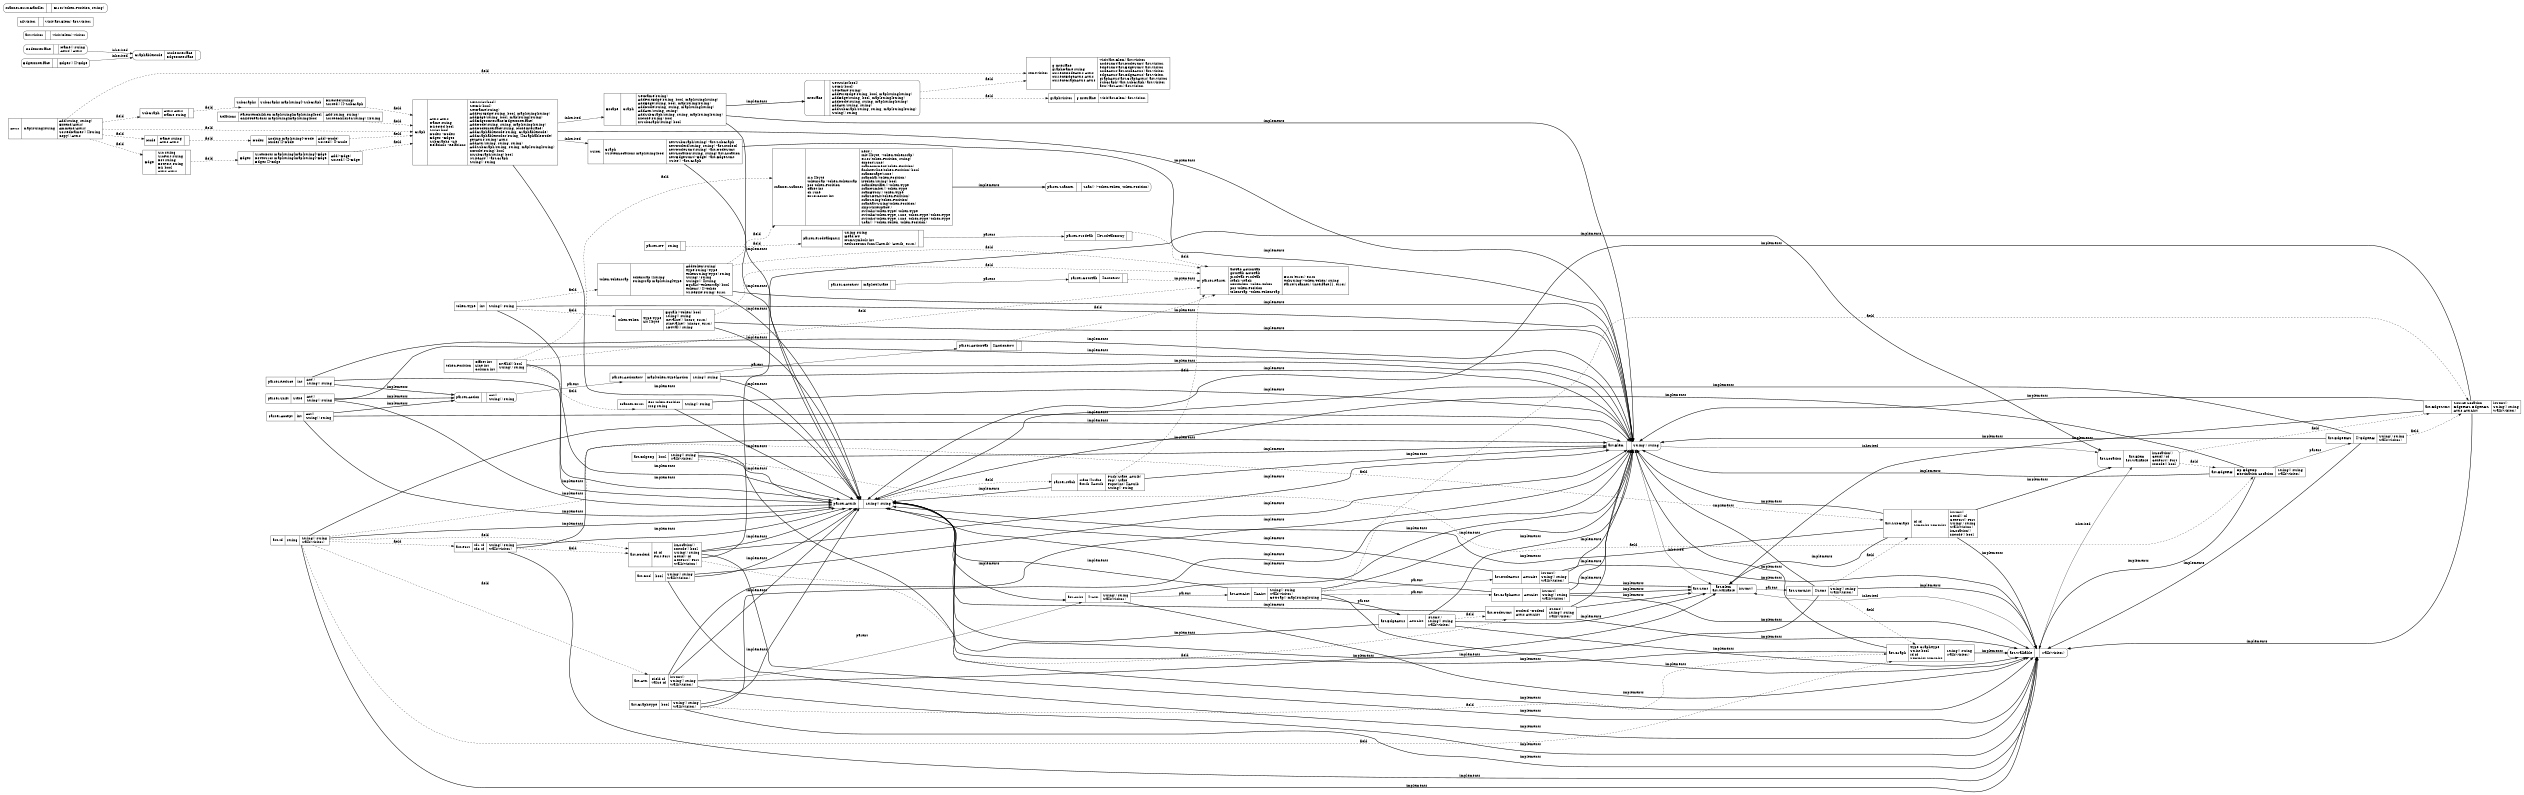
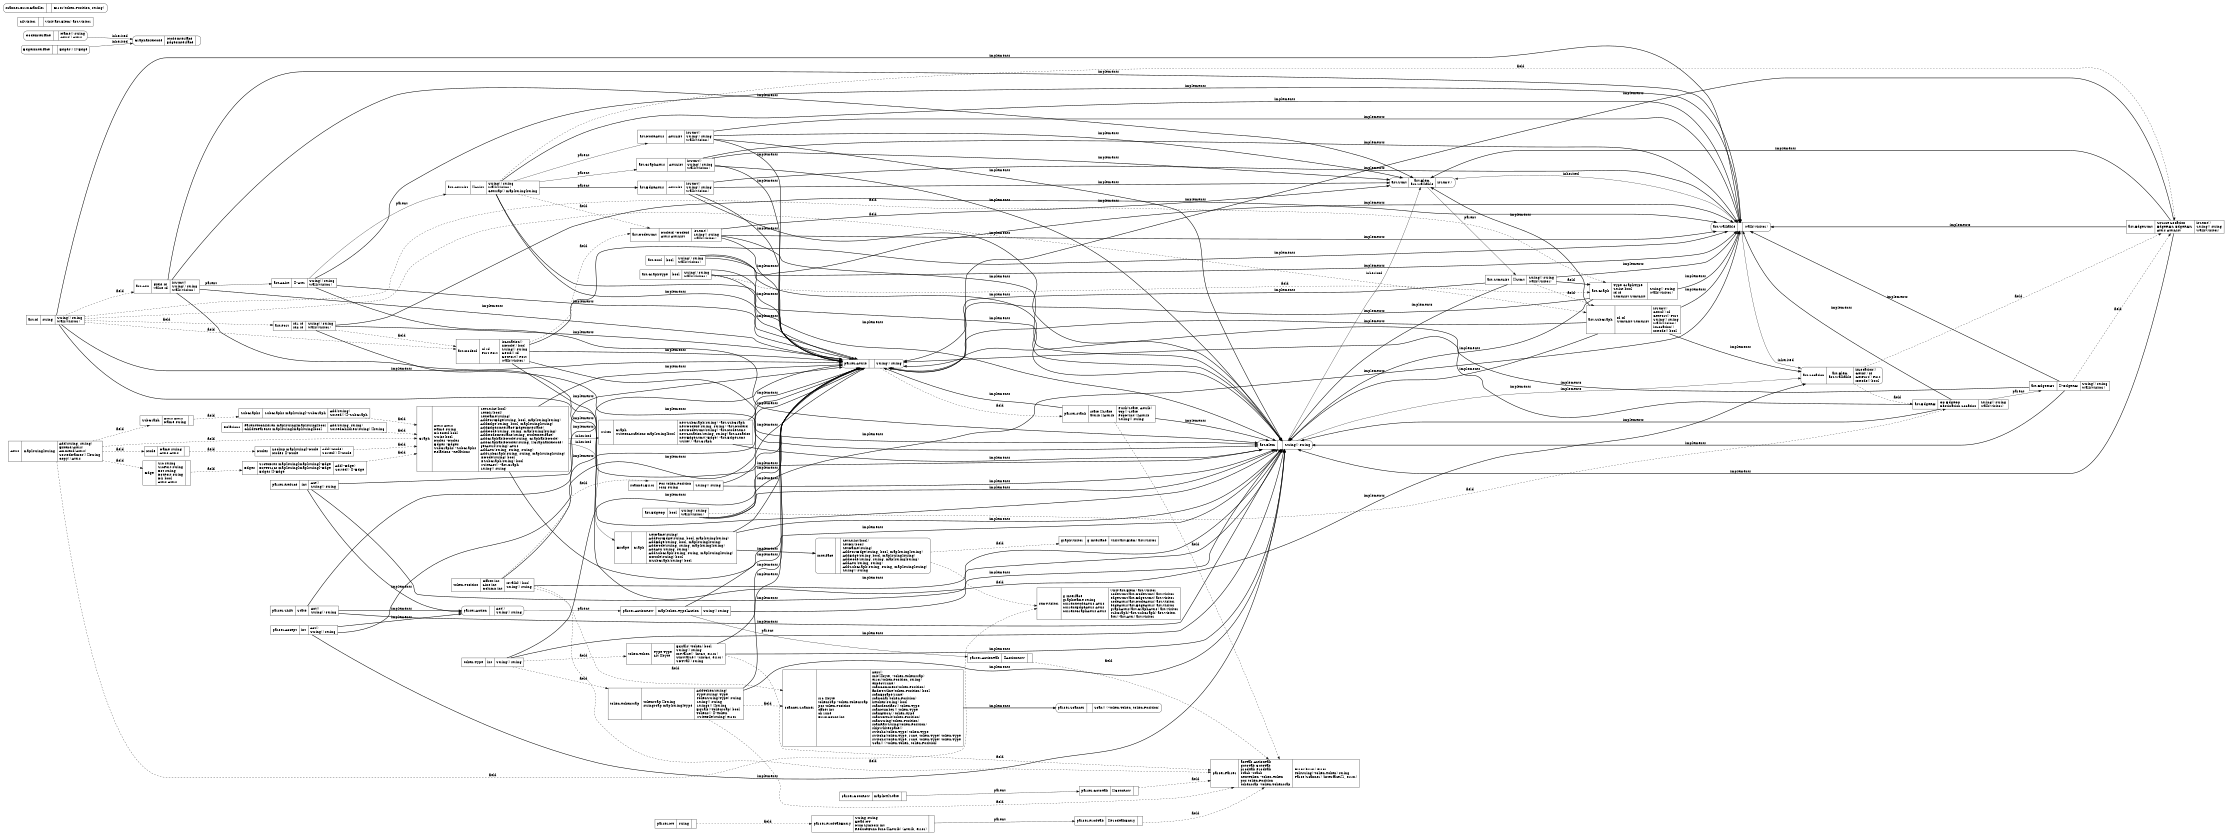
node "ast.Visitor": removed
node "SubGraphs": text "Directed(string)" -> "Add(string)"
node "Graph": text "SubGraphs *Lit" -> "SubGraphs *SubGraphs"
edge "parser.GotoTab" -> "parser.Parser": label "implements" -> "field"
edge "ast.Elem" -> "ast.Location": label "inherited" -> "implements"
edge "parser.Attrib" -> "ast.AList": reversed
edge "ast.EdgeAttrs" -> "ast.NodeStmt": now "ast.AttrList" -> "ast.NodeStmt"
edge "ast.StmtList" -> "ast.Graph": style dashed -> bold
